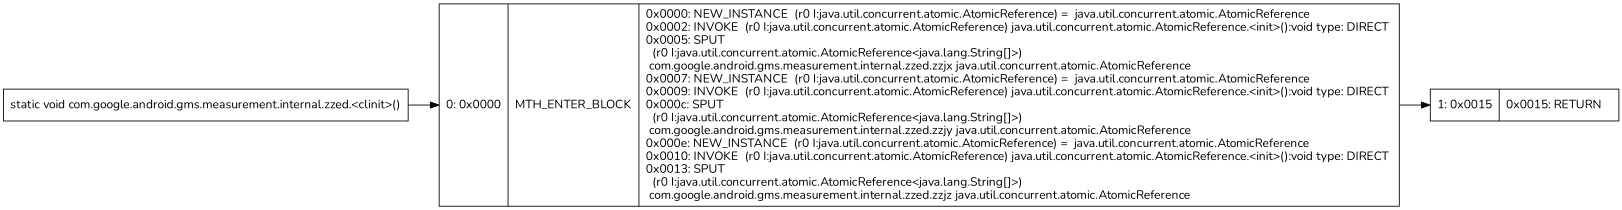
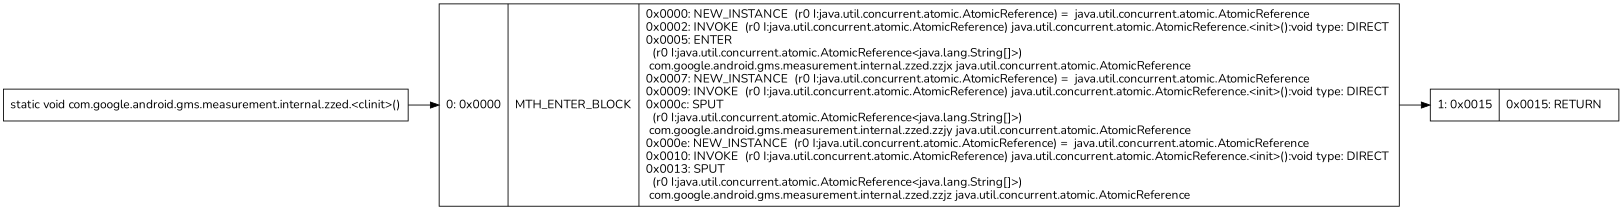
node "0: 0x0000": text "0x0005: SPUT" -> "0x0005: ENTER"
